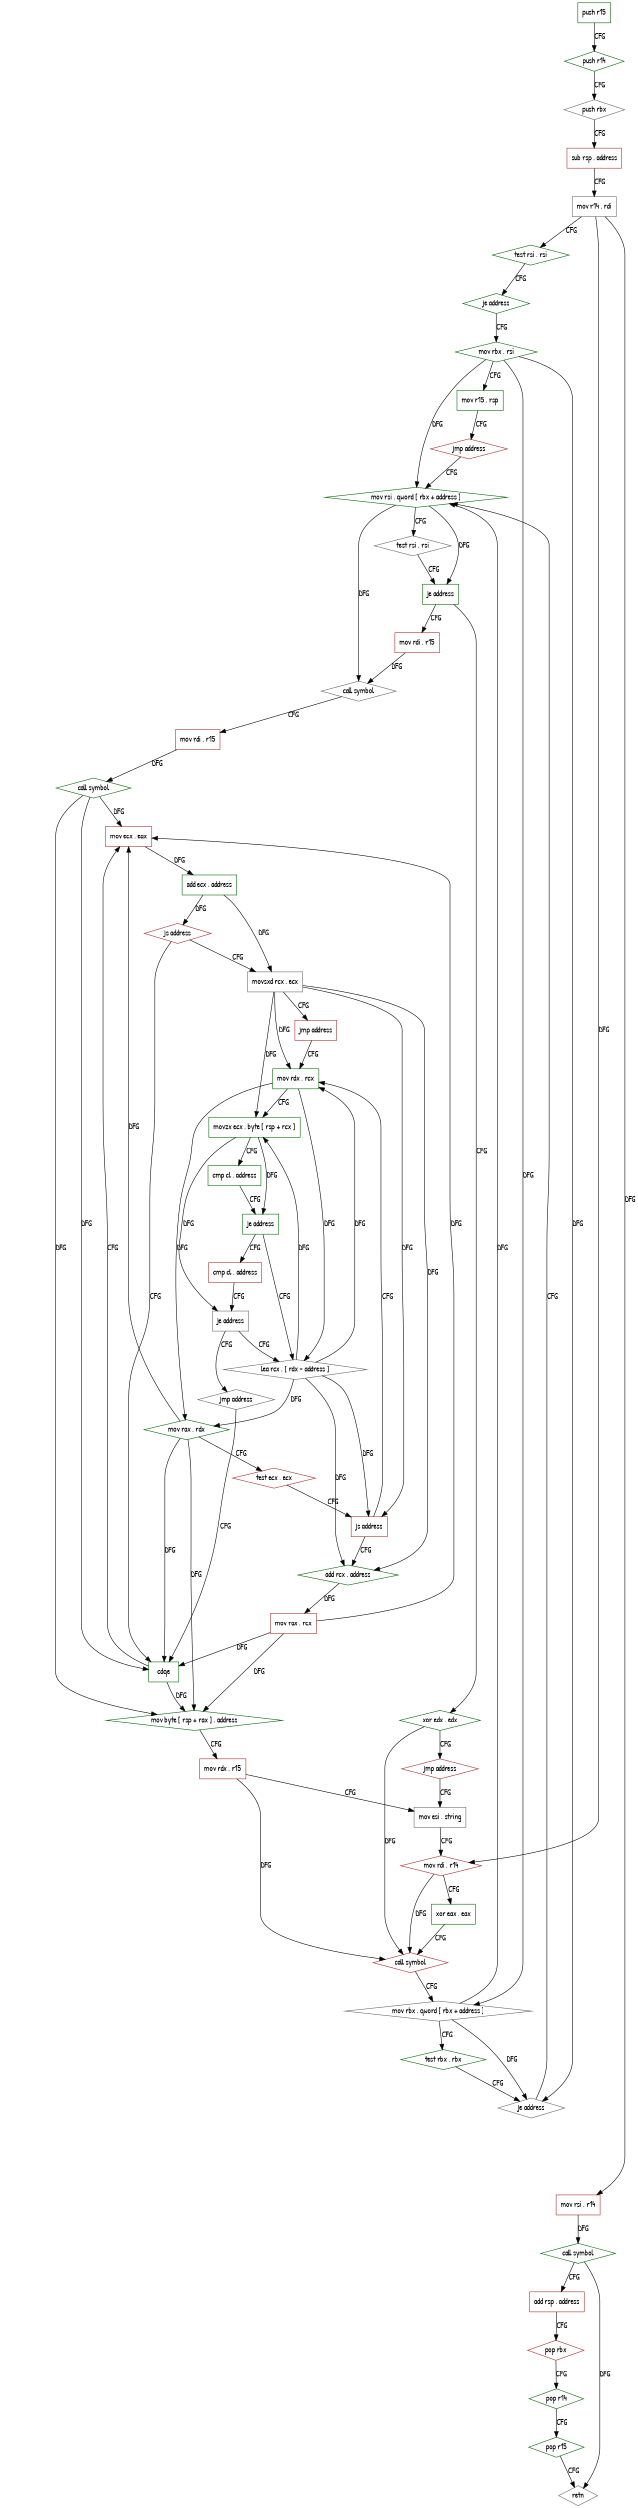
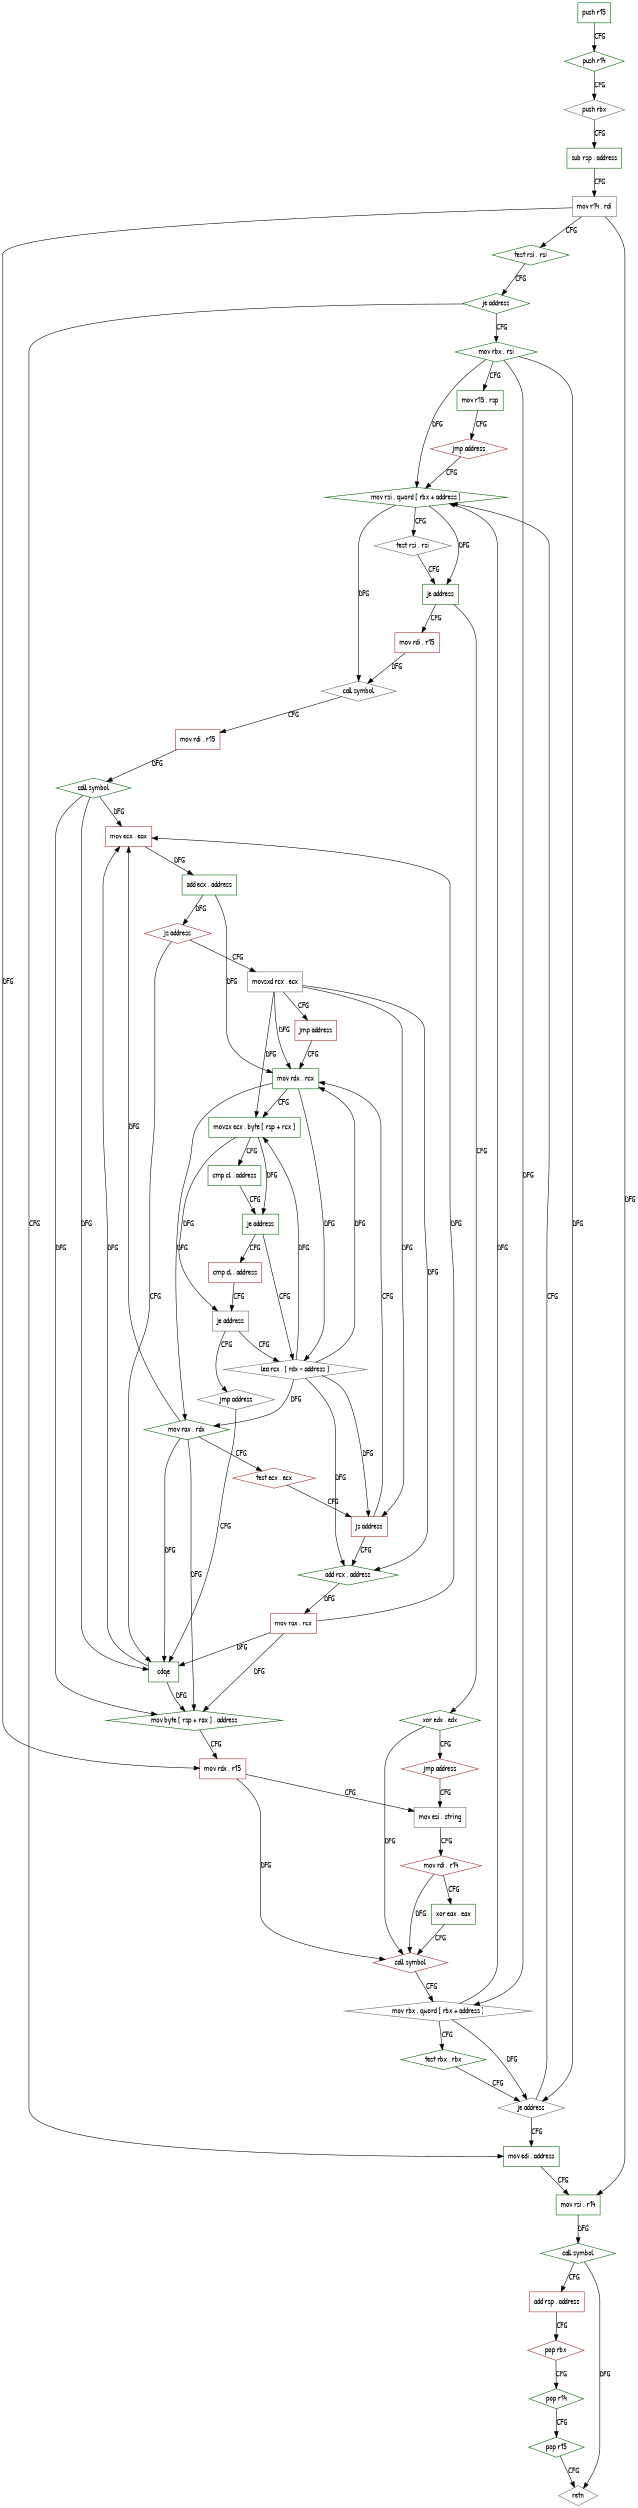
node "sub rsp , address": color brown -> darkgreen
edge "add ecx , address" -> "movsxd rcx , ecx": now "add ecx , address" -> "mov rdx , rcx"
edge "mov r14 , rdi" -> "mov rdi , r14": now "mov r14 , rdi" -> "mov rdx , r15"
edge "cdqe" -> "mov ecx , eax": label "CFG" -> "DFG"
node "mov edi , address": added
node "mov rsi , r14": color brown -> darkgreen
